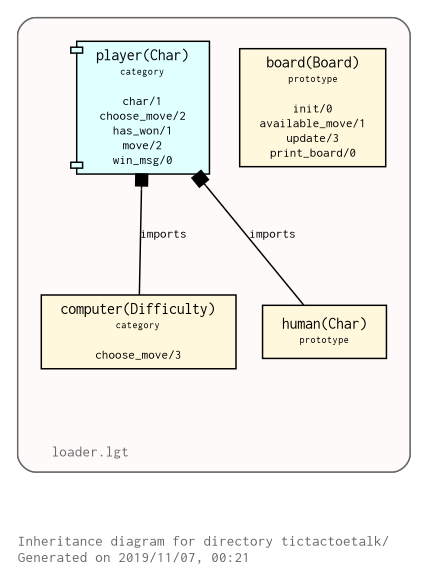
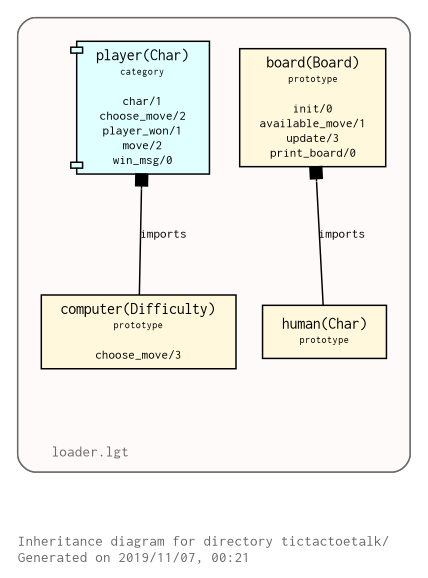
node "player(Char)": text "has_won/1" -> "player_won/1"
edge "human(Char)" -> "player(Char)": now "human(Char)" -> "board(Board)"
node "computer(Difficulty)": text "category" -> "prototype"
